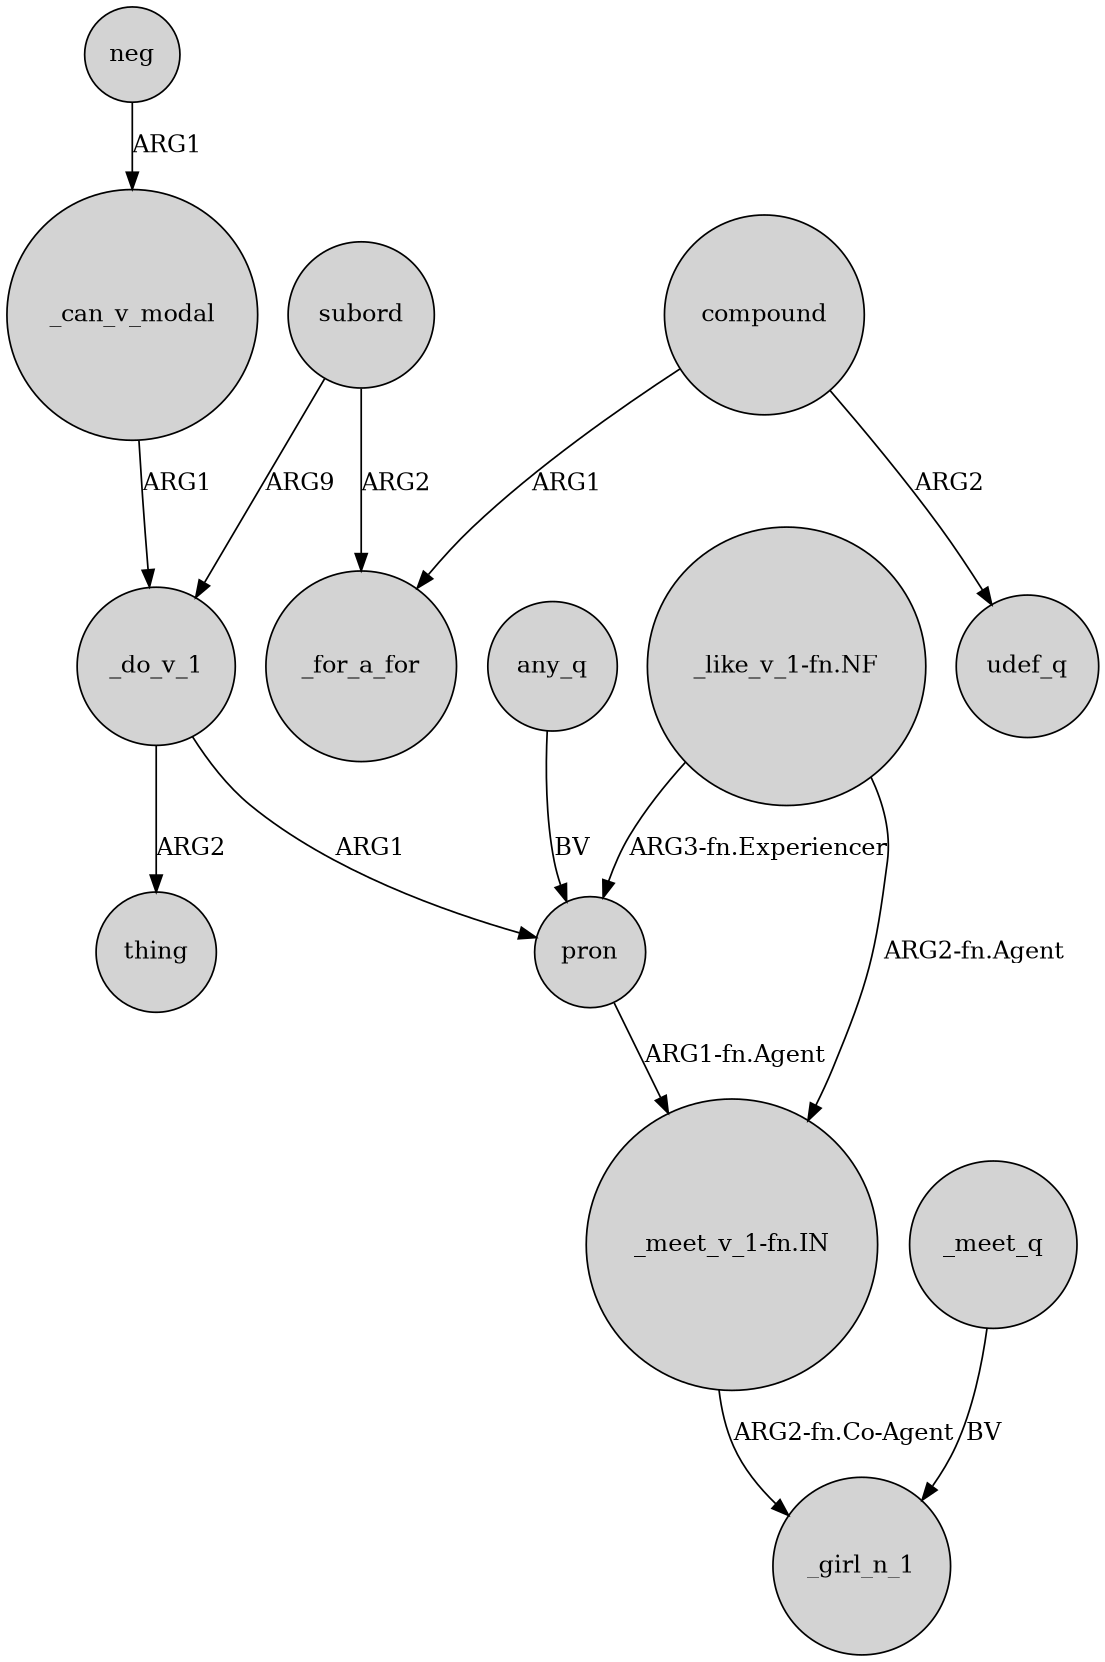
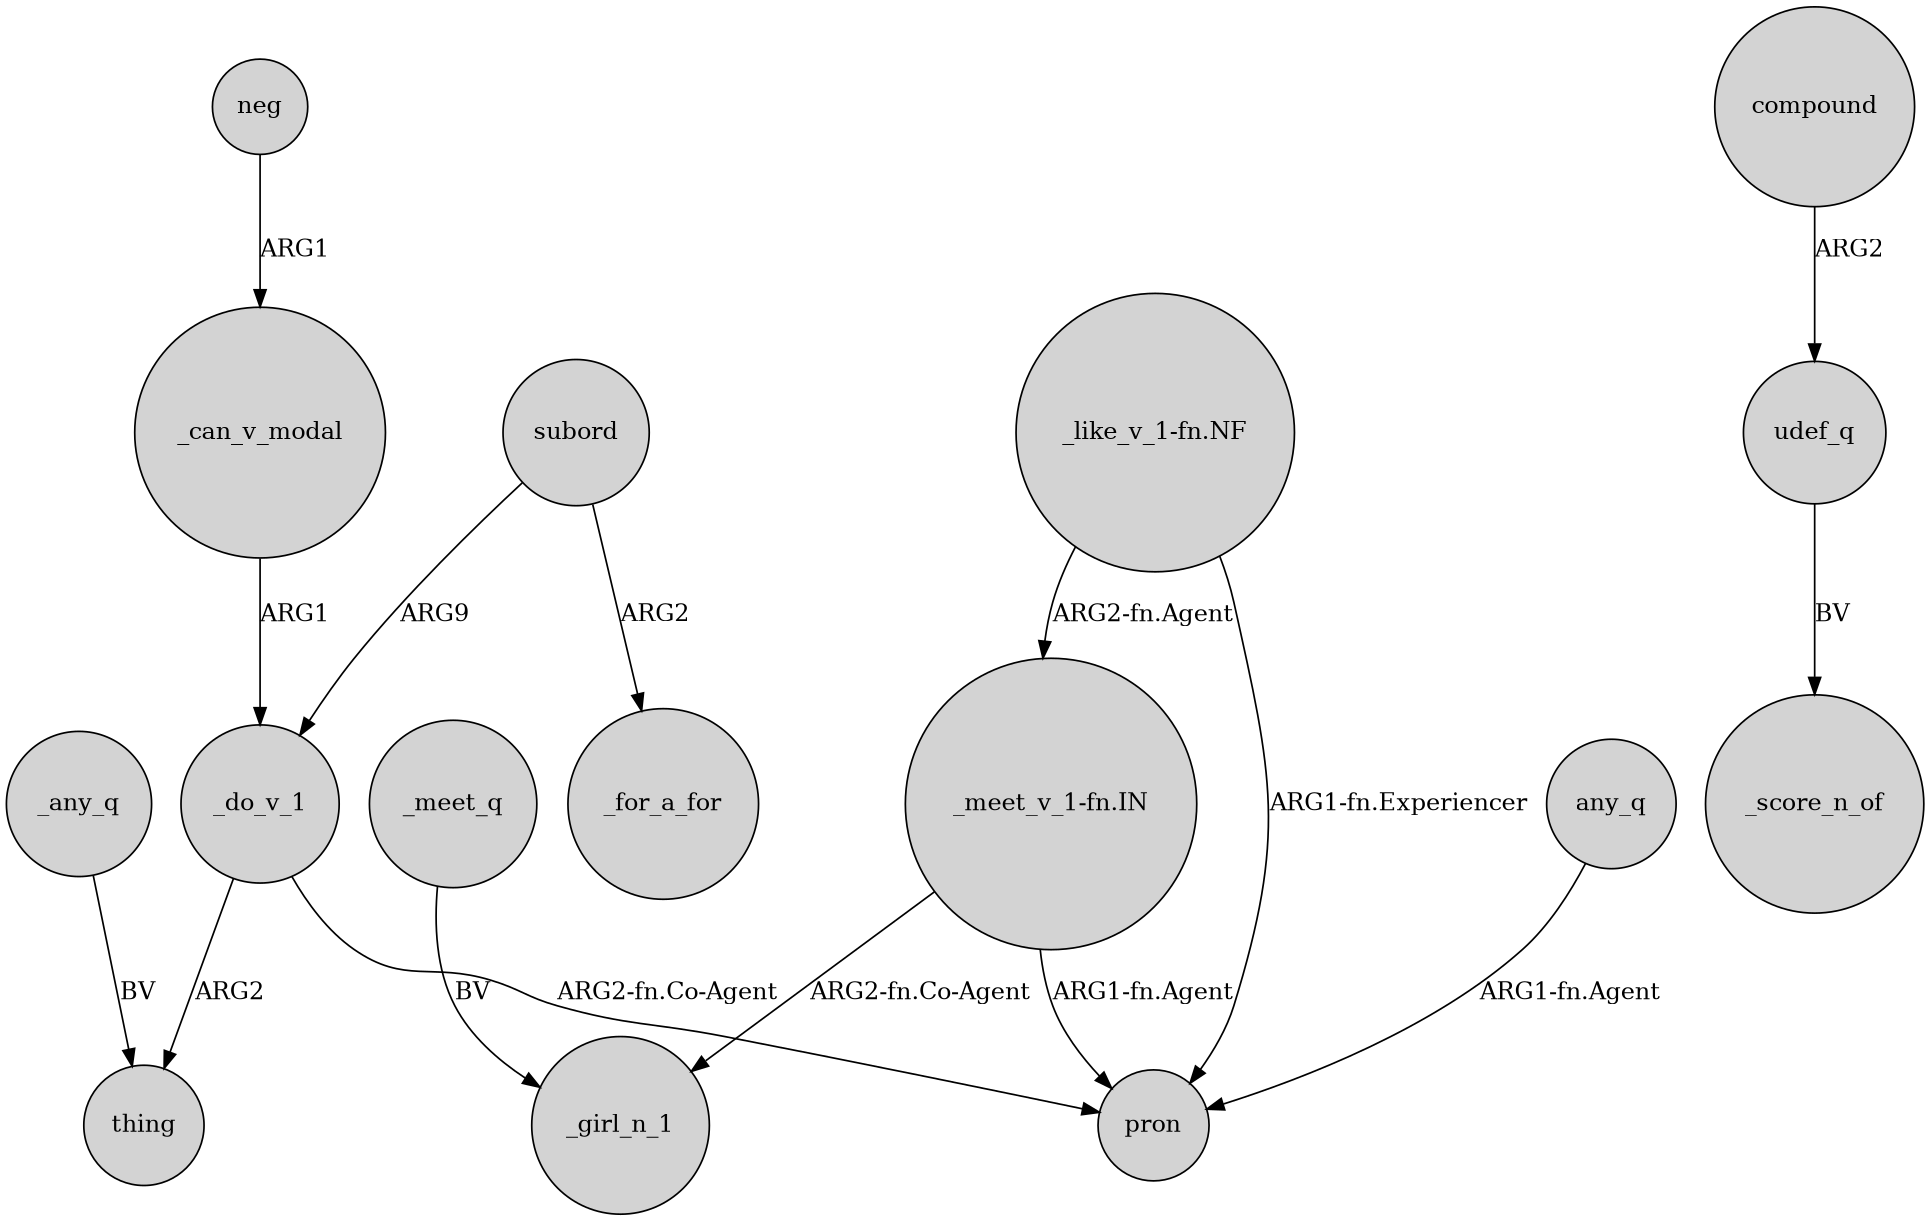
edge "compound" -> "_for_a_for": removed, label "ARG1"
node "_any_q": added
node "_score_n_of": added
edge "_do_v_1" -> "pron": label "ARG1" -> "ARG2-fn.Co-Agent"
edge "any_q" -> "pron": label "BV" -> "ARG1-fn.Agent"
edge "_like_v_1-fn.NF" -> "pron": label "ARG3-fn.Experiencer" -> "ARG1-fn.Experiencer"
edge "pron" -> "_meet_v_1-fn.IN": reversed
